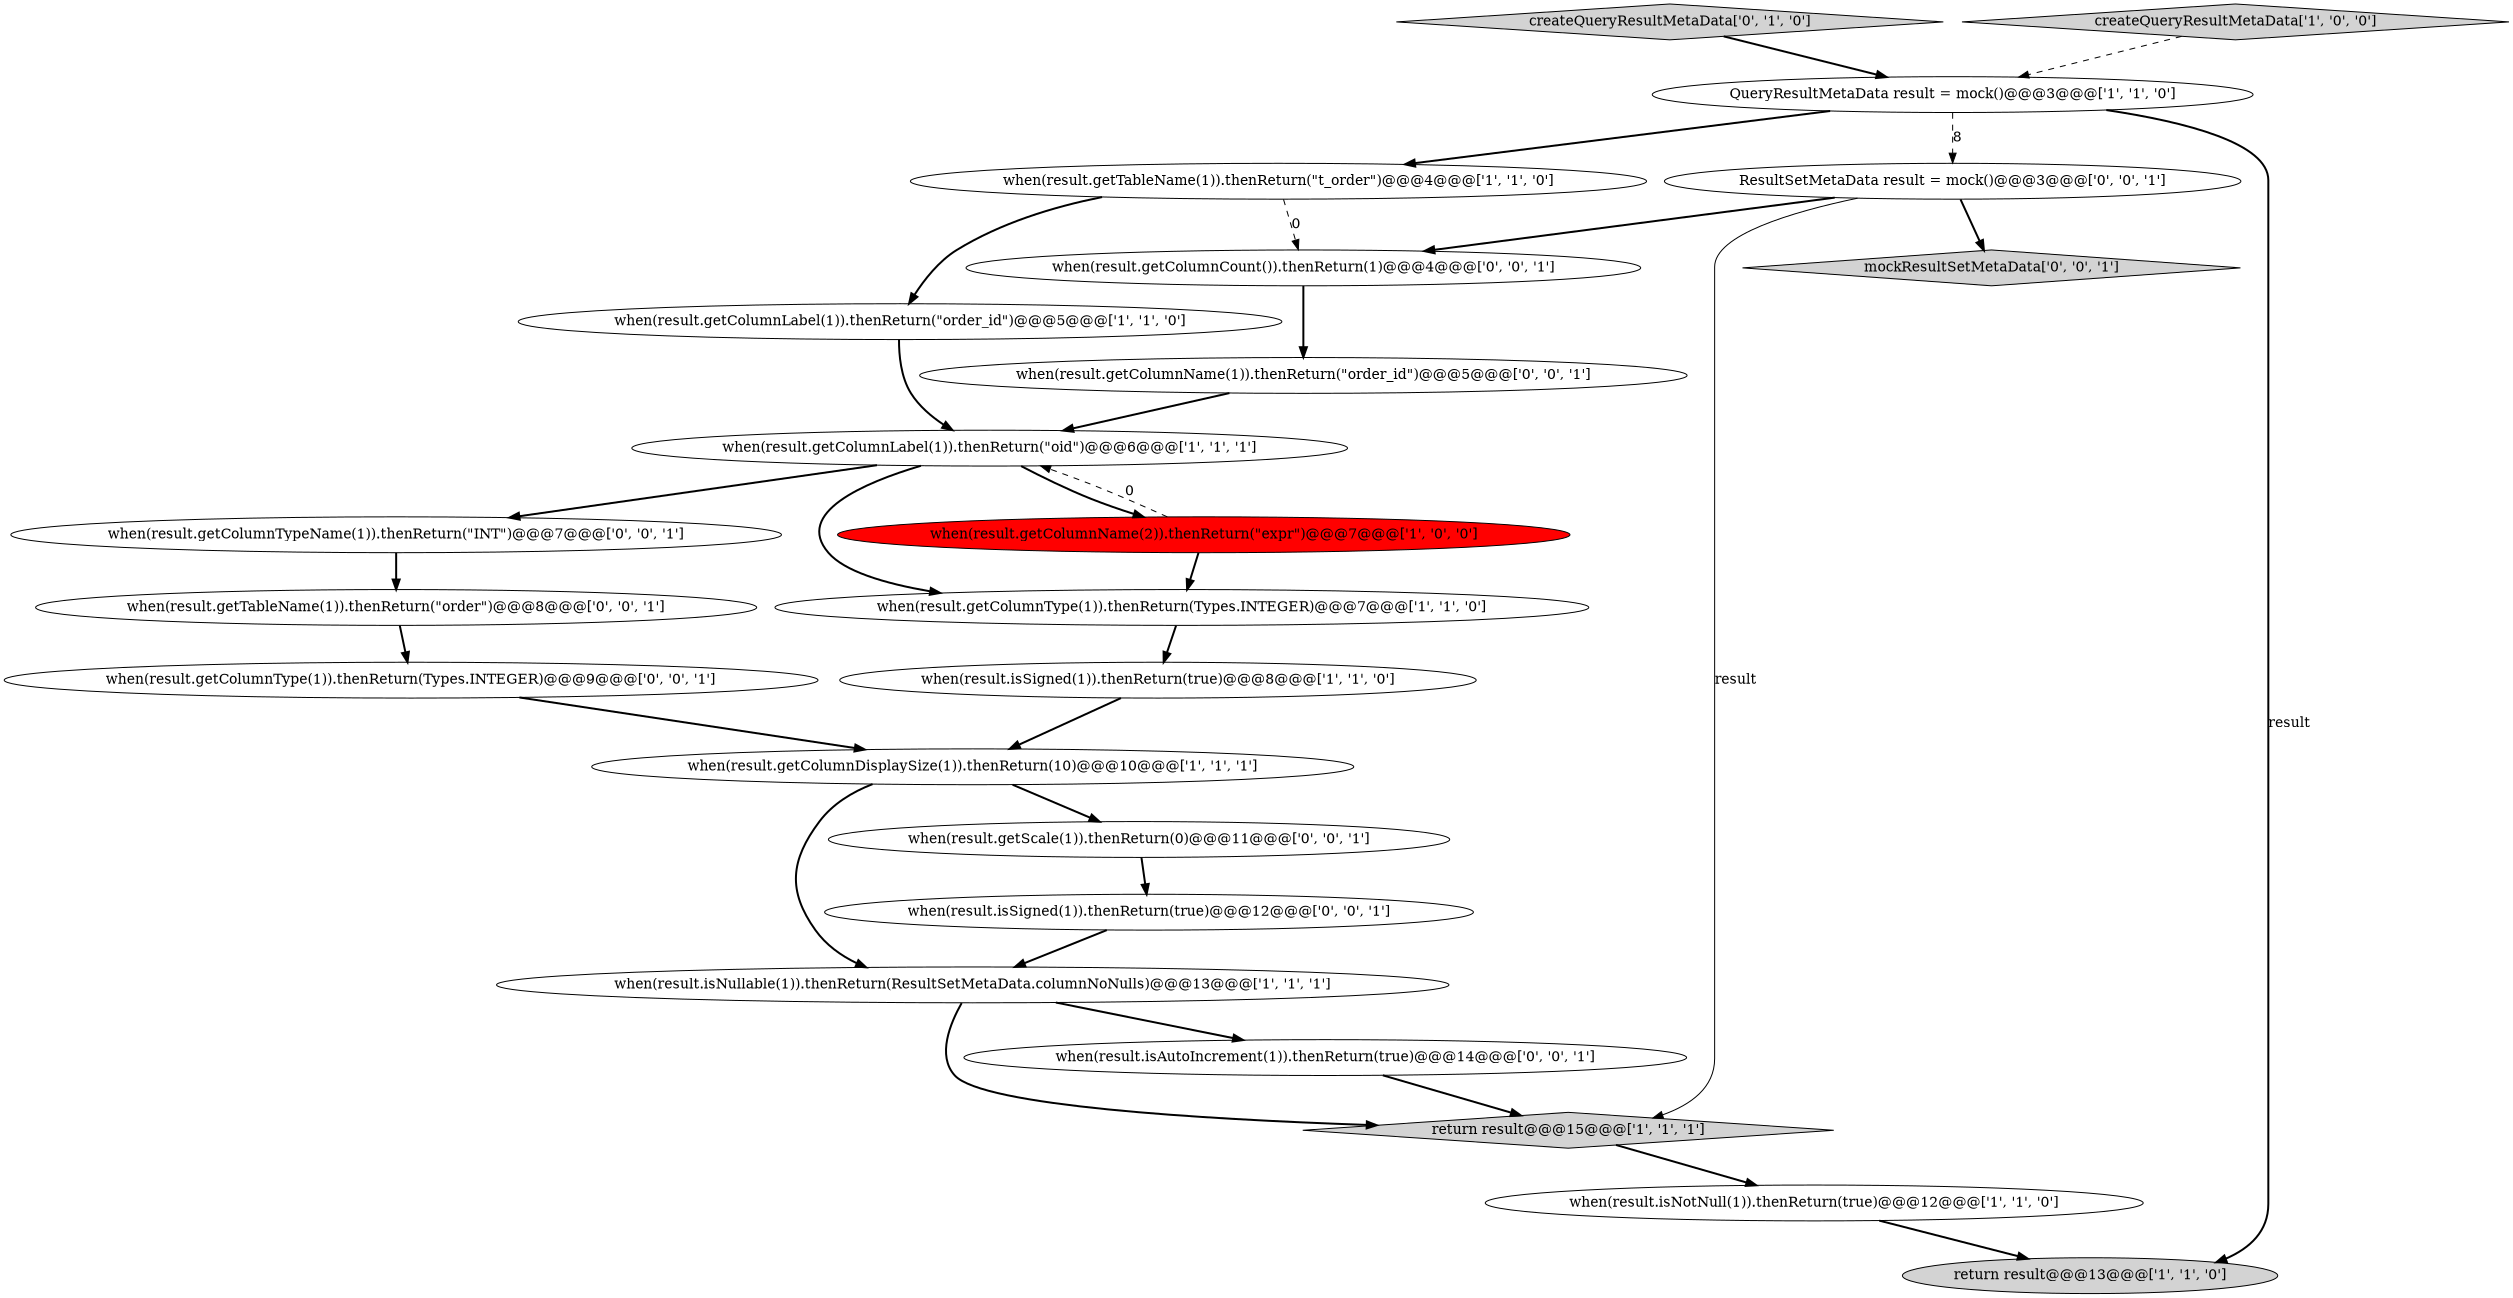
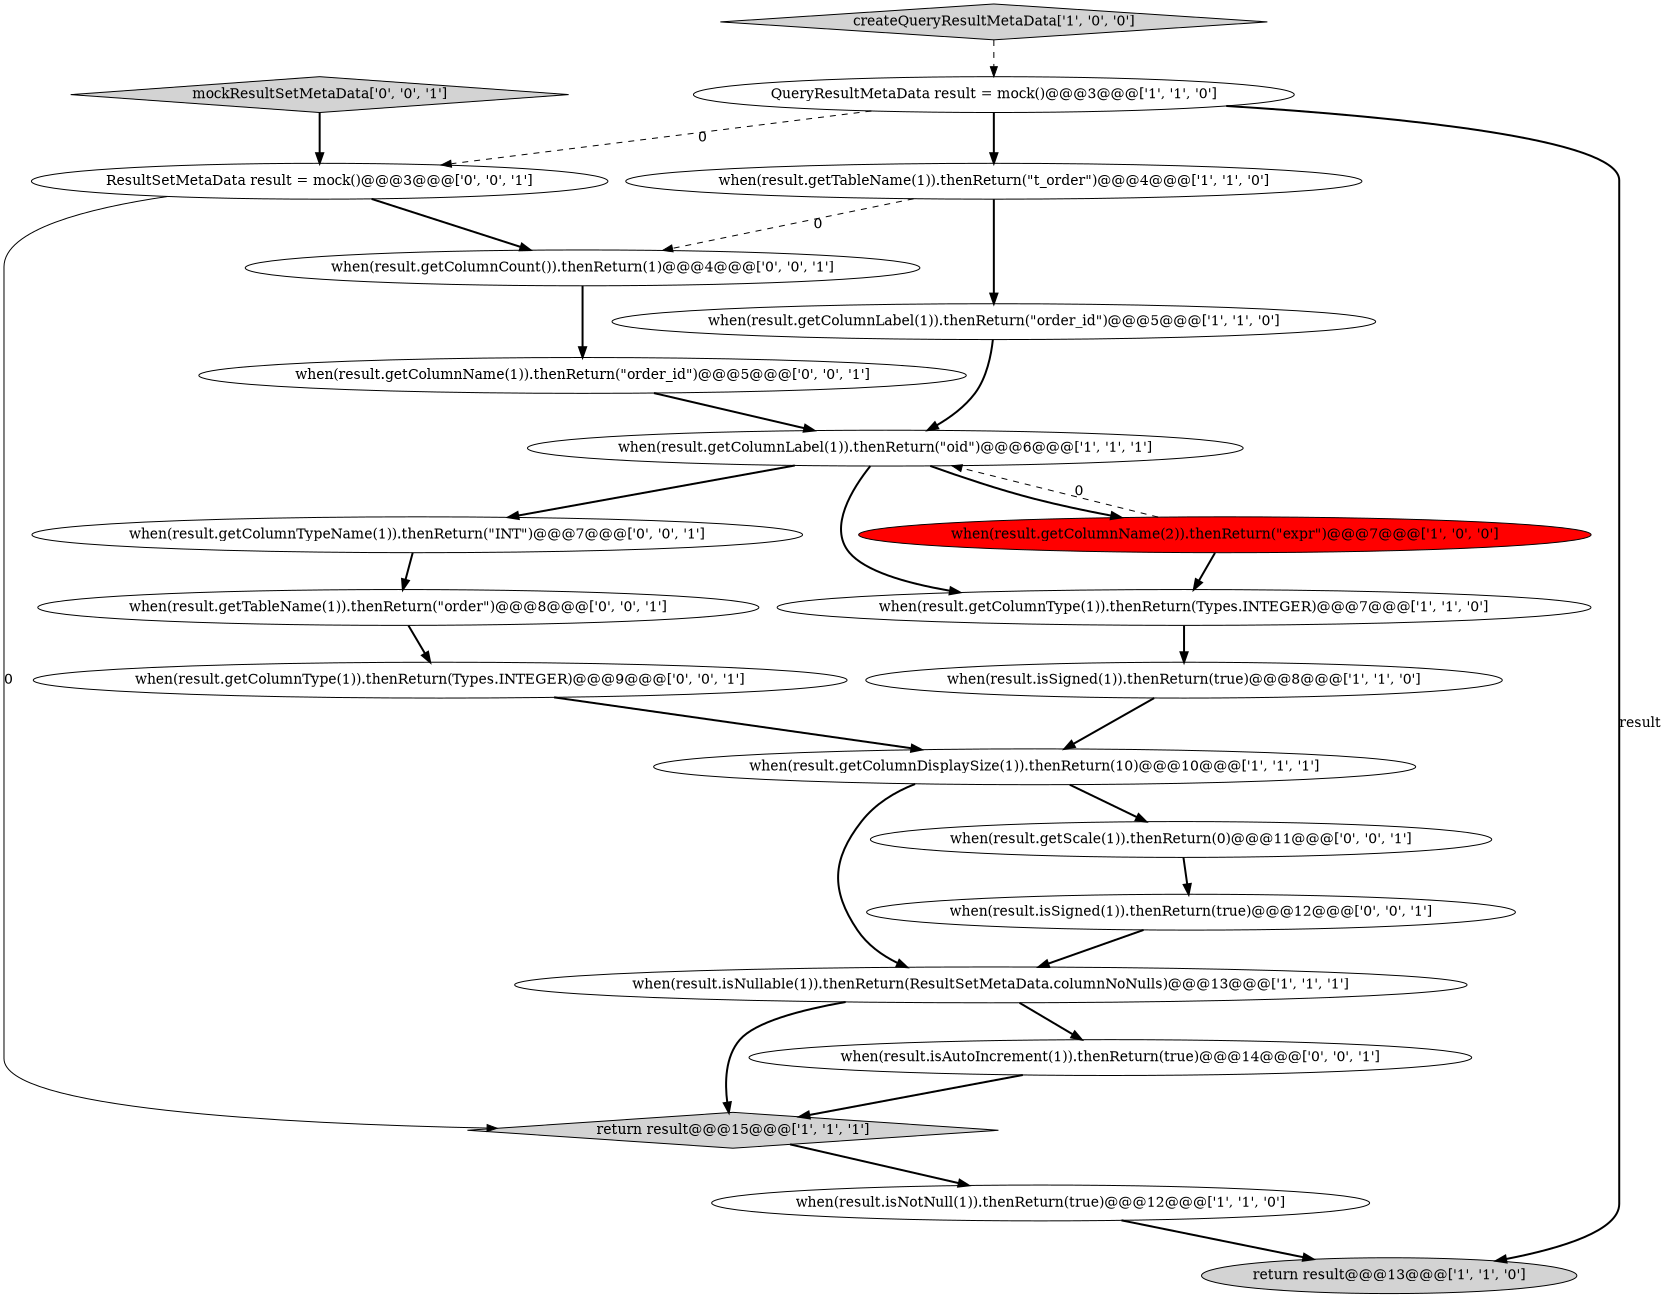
node "createQueryResultMetaData['0', '1', '0']": removed
edge "QueryResultMetaData result = mock()@@@3@@@['1', '1', '0']" -> "ResultSetMetaData result = mock()@@@3@@@['0', '0', '1']": label "8" -> "0"
edge "ResultSetMetaData result = mock()@@@3@@@['0', '0', '1']" -> "mockResultSetMetaData['0', '0', '1']": reversed
edge "ResultSetMetaData result = mock()@@@3@@@['0', '0', '1']" -> "return result@@@15@@@['1', '1', '1']": label "result" -> "0"
